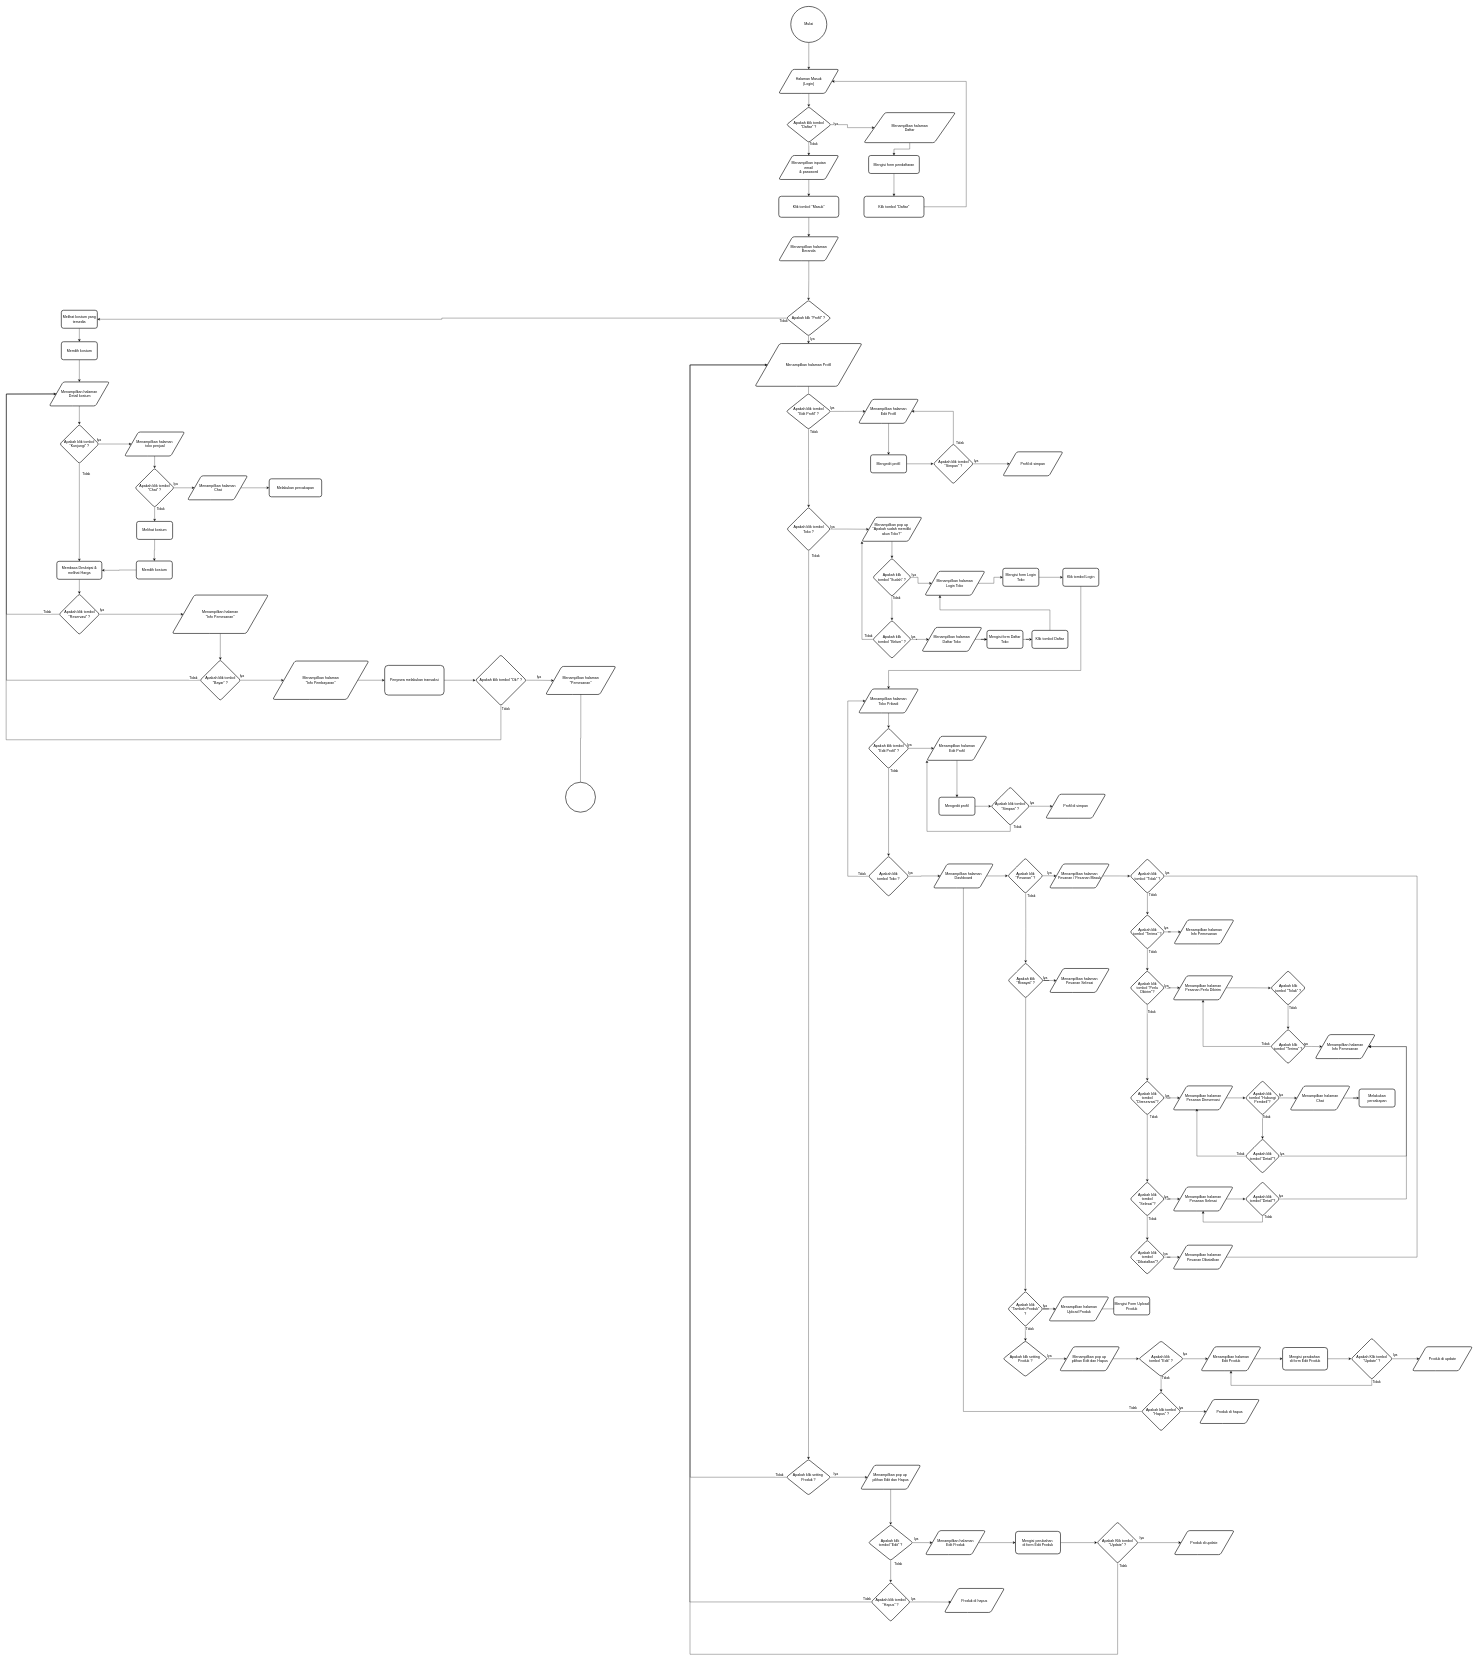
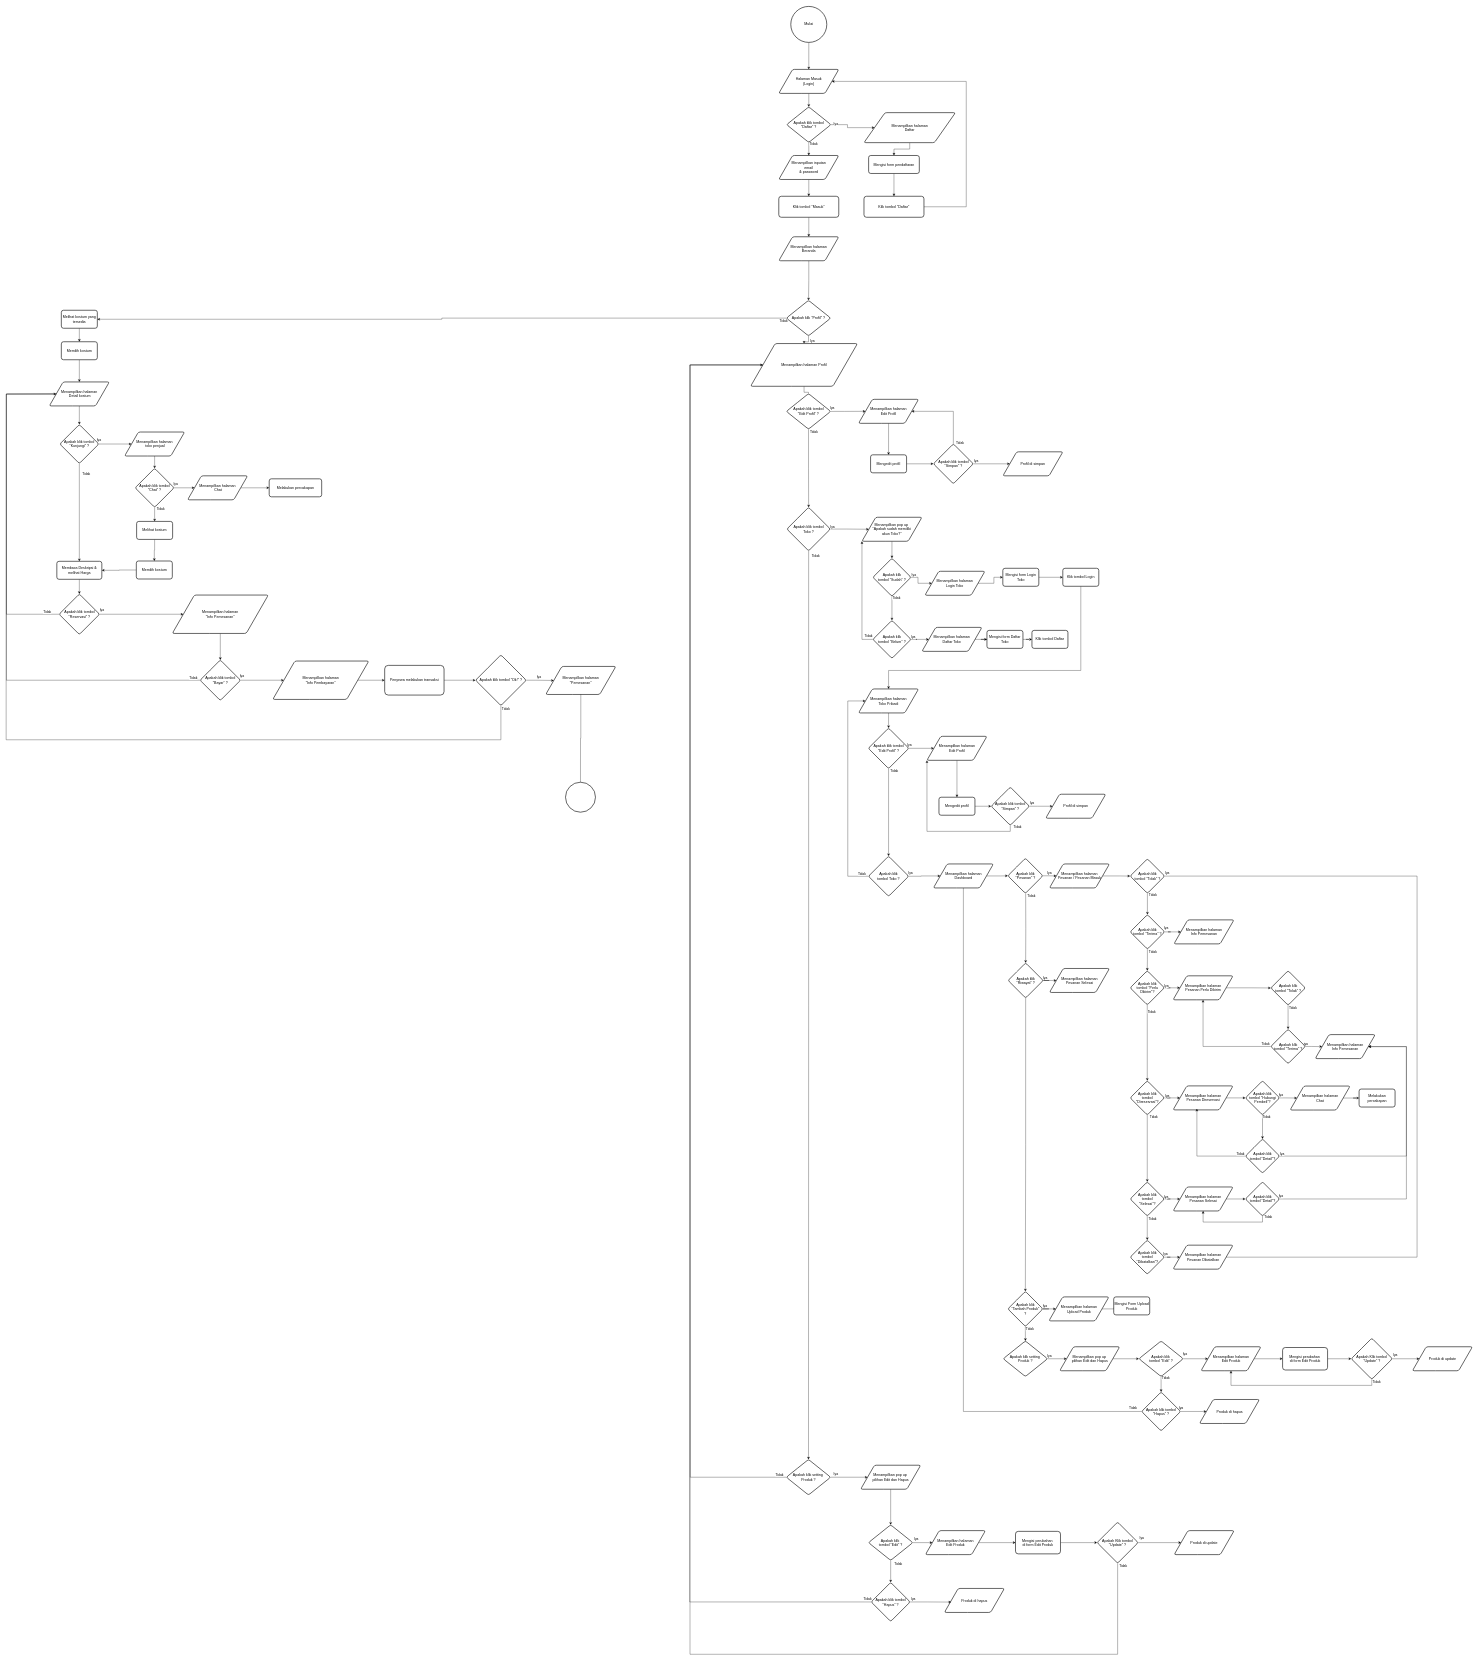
node "Menampilkan halaman Profil": moved (809, 365) -> (804, 365)
edge "Klik tombol Daftar" -> "Menampilkan halaman Login Toko": removed
